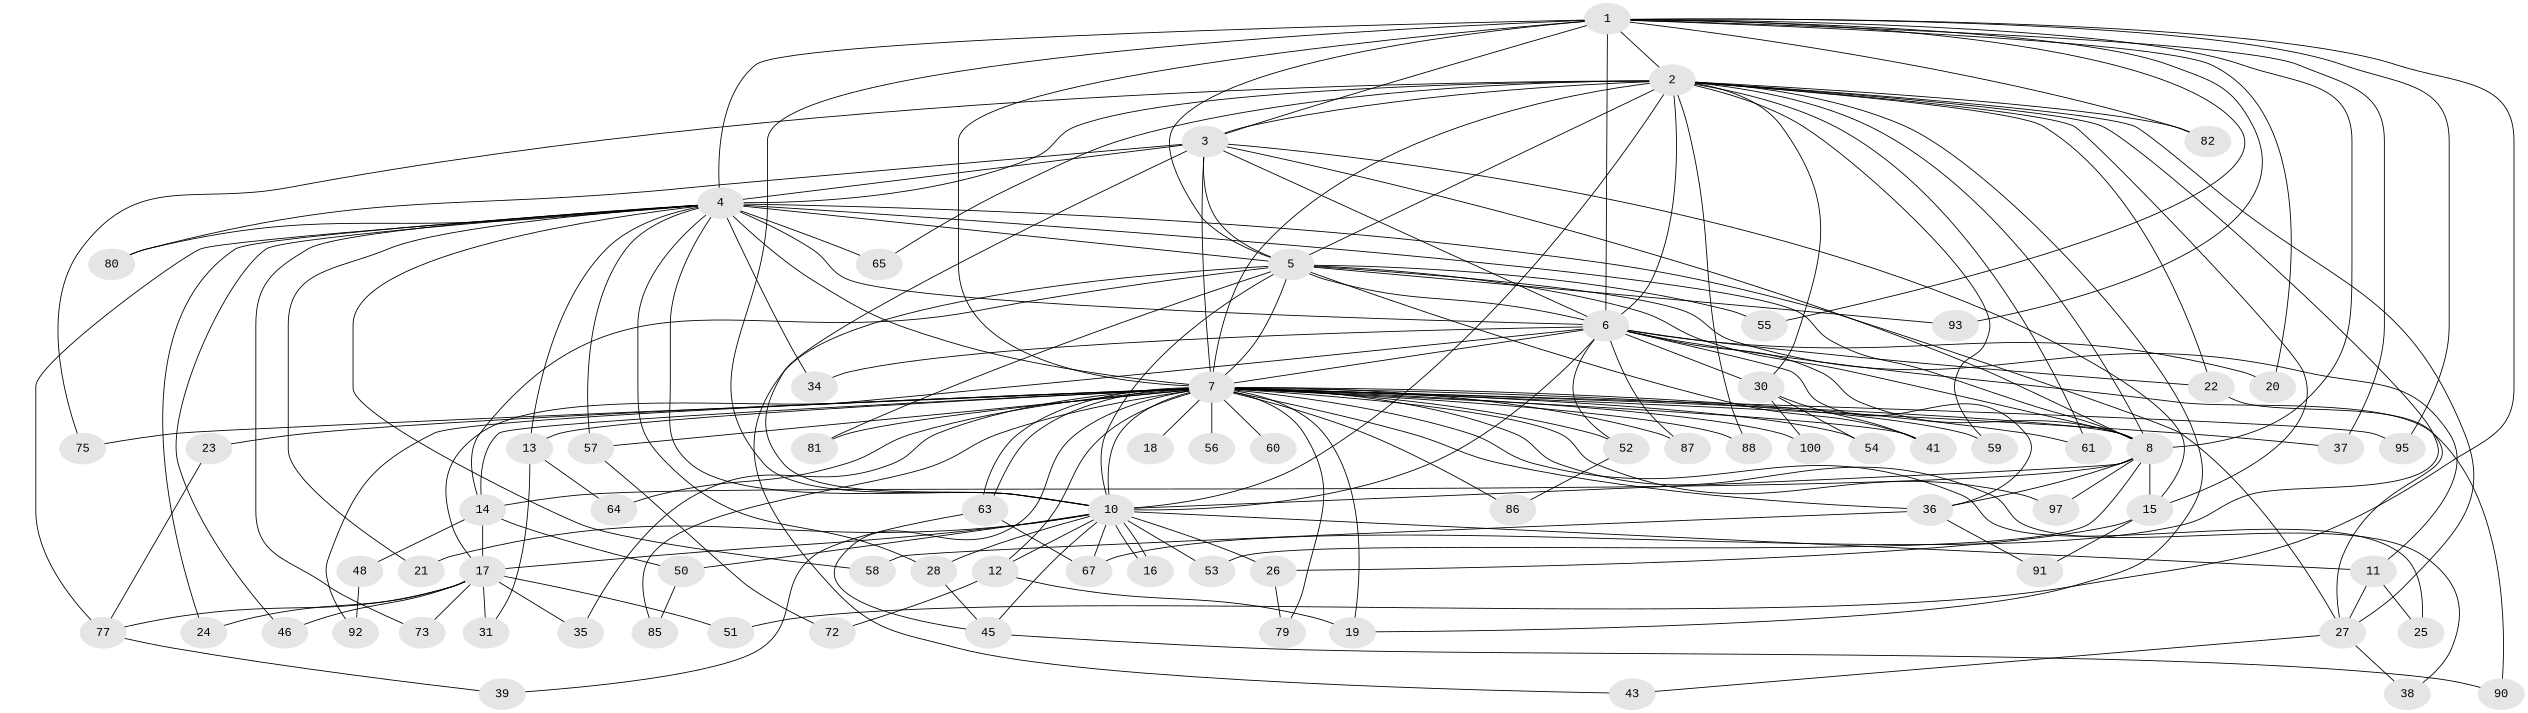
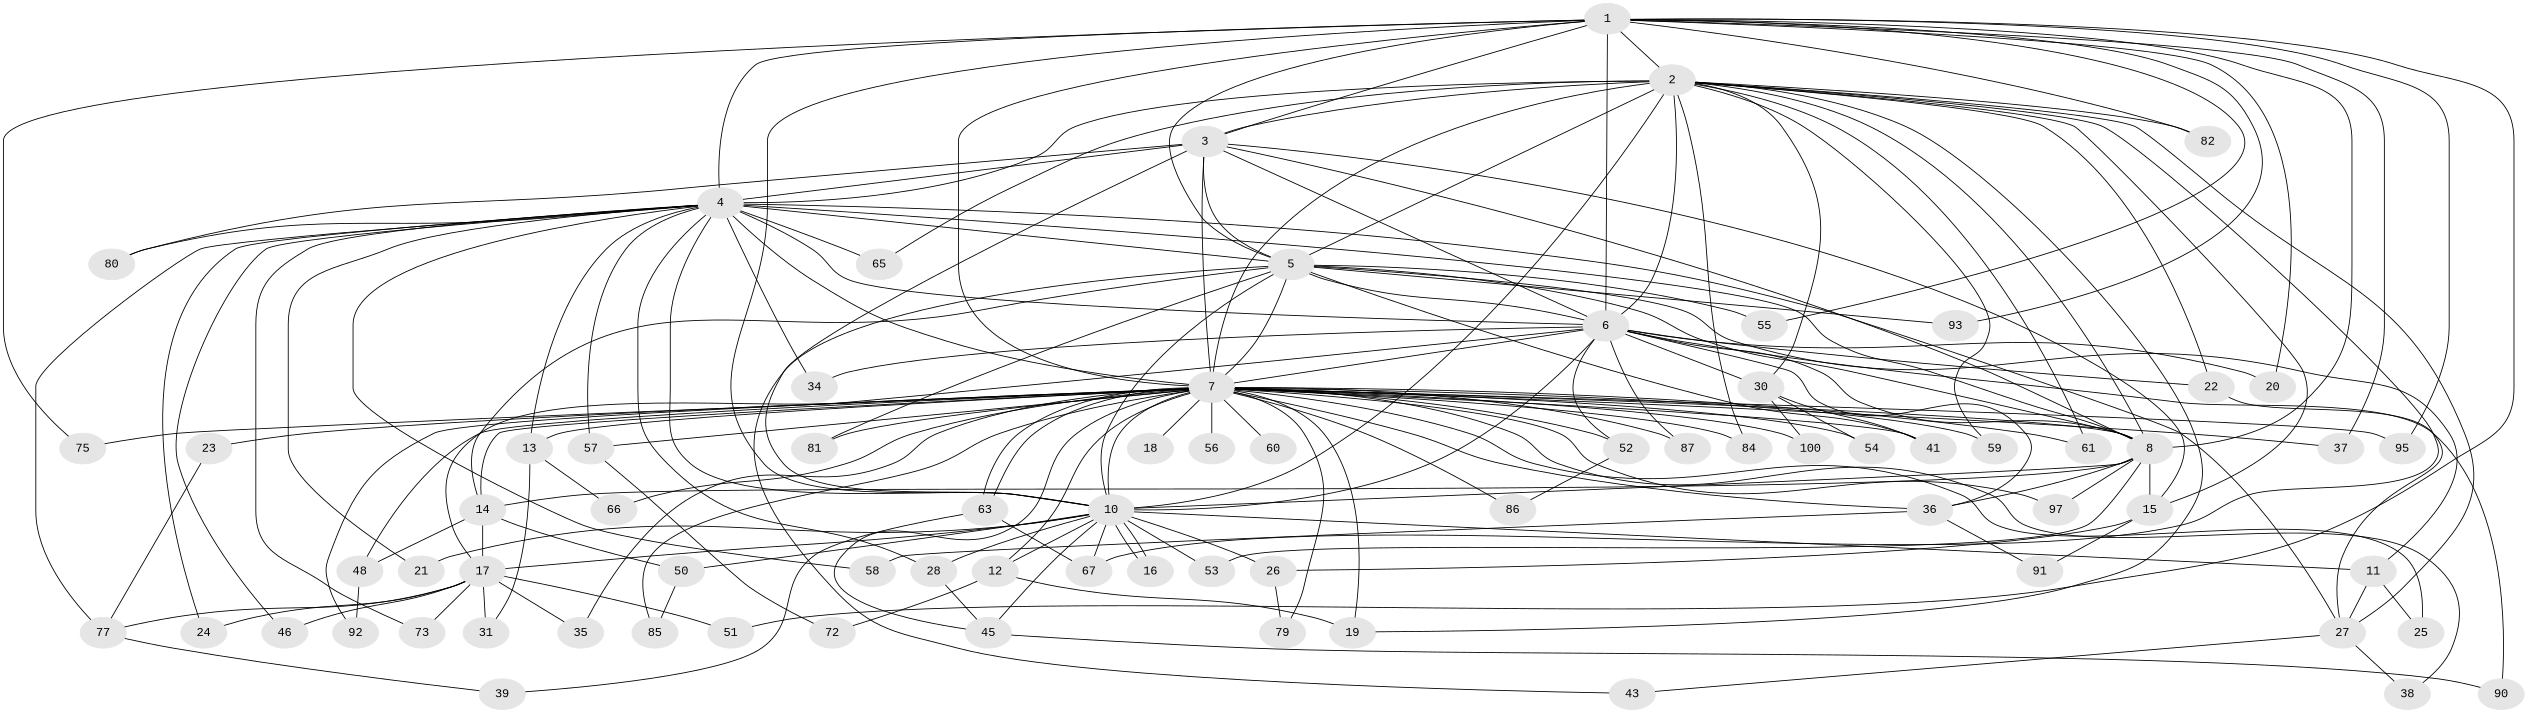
edge "2" -- "75": now "1" -- "75"
edge "7" -- "48": added
node "88": label "88" -> "84"
node "64": label "64" -> "66"
